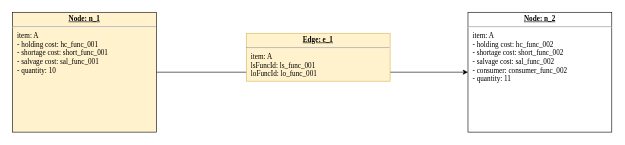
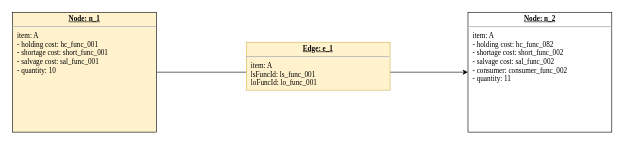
node "Node: n_2 item: A - holding cost: hc_func_002 - shortage cost: short_func_002 - salvage cost: sal_func_002 - consumer: consumer_func_002 - quantity: 11": label "Node: n_2 item: A - holding cost: hc_func_002 - shortage cost: short_func_002 - salvage cost: sal_func_002 - consumer: consumer_func_002 - quantity: 11" -> "Node: n_2 item: A - holding cost: hc_func_082 - shortage cost: short_func_002 - salvage cost: sal_func_002 - consumer: consumer_func_002 - quantity: 11"
node "Edge: e_1 item: A lsFuncId: ls_func_001 loFuncId: lo_func_001": moved (318, 57) -> (318, 66)
